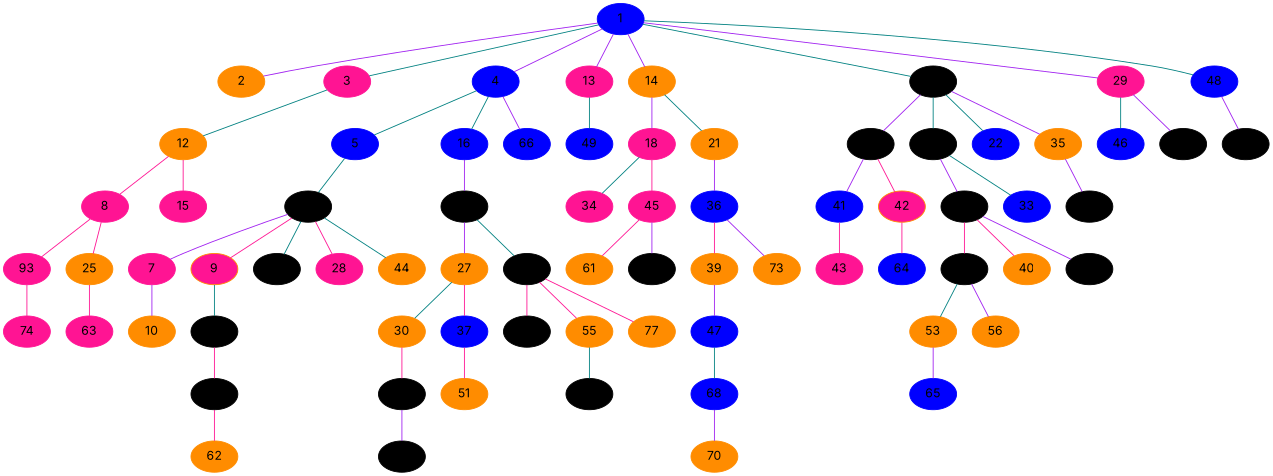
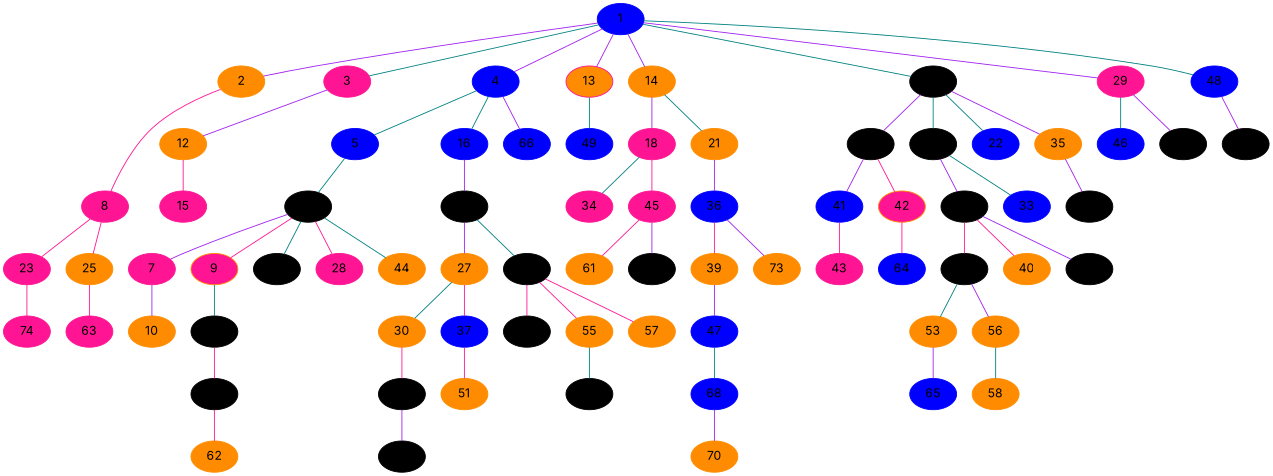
node "13": fillcolor deeppink -> darkorange
edge "3" -- "12": color teal -> purple
edge "12" -- "8": now "2" -- "8"
node "93": label "93" -> "23"
node "77": label "77" -> "57"
node "58": added
